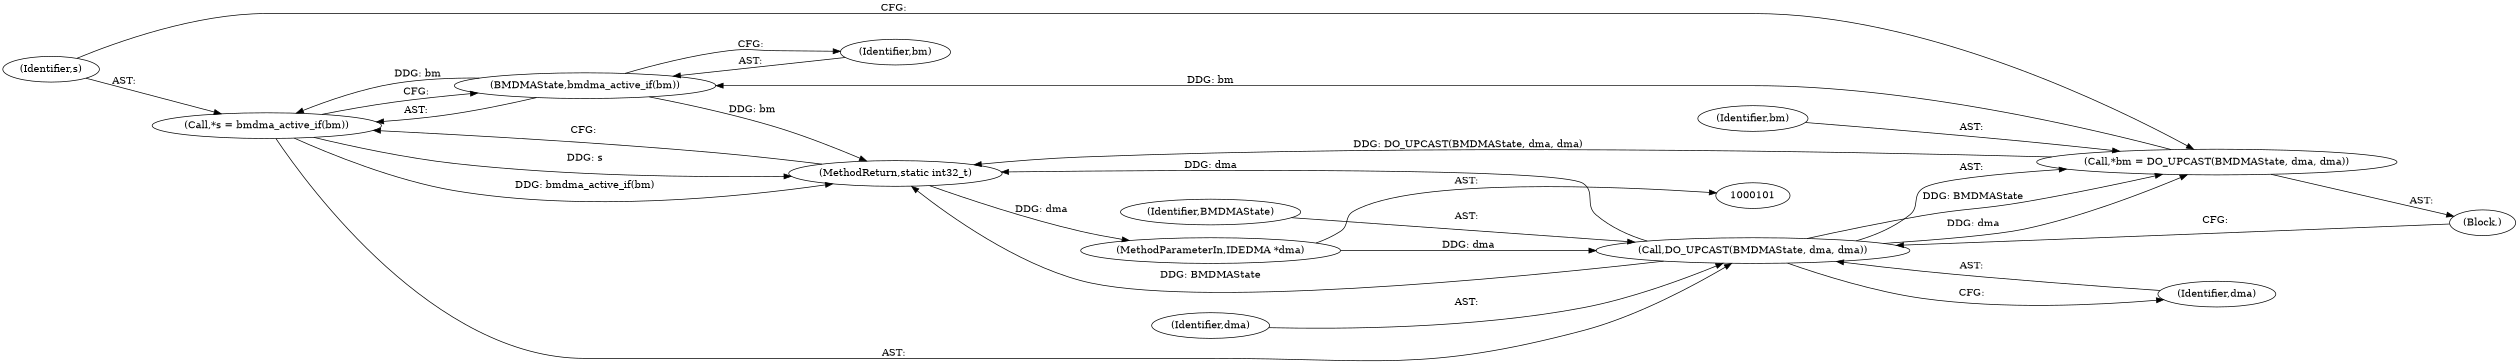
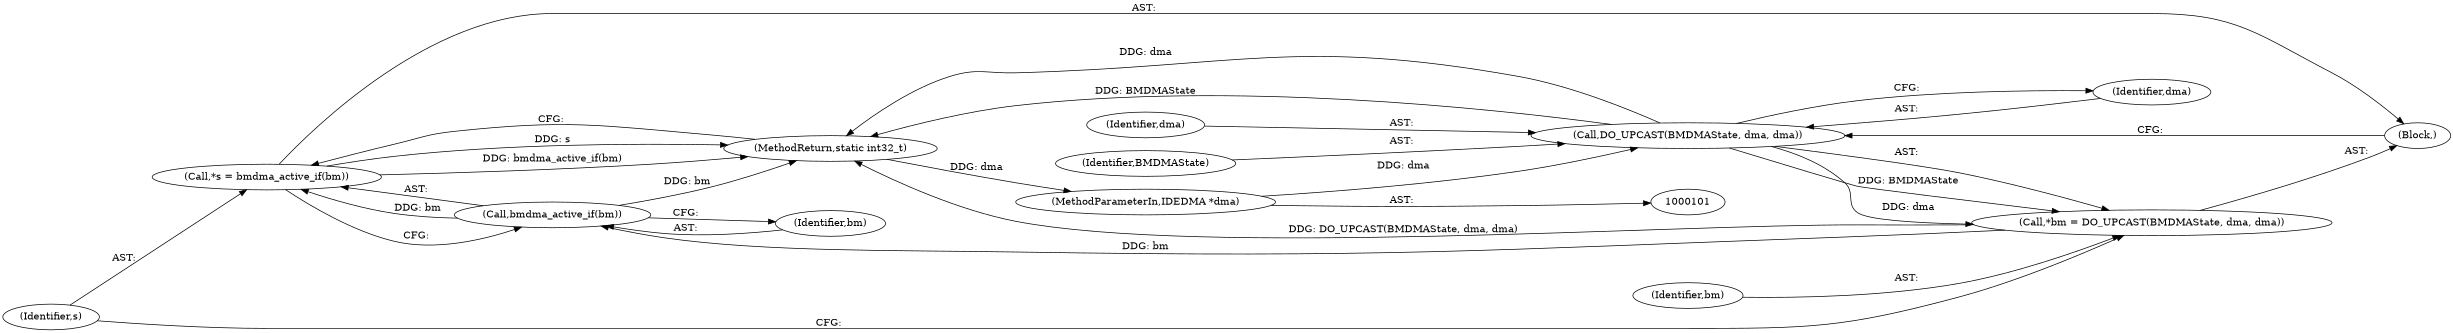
node "(BMDMAState,bmdma_active_if(bm))": label "(BMDMAState,bmdma_active_if(bm))" -> "(Call,bmdma_active_if(bm))"
edge "(Call,*s = bmdma_active_if(bm))" -> "(Call,DO_UPCAST(BMDMAState, dma, dma))": now "(Call,*s = bmdma_active_if(bm))" -> "(Block,)"
